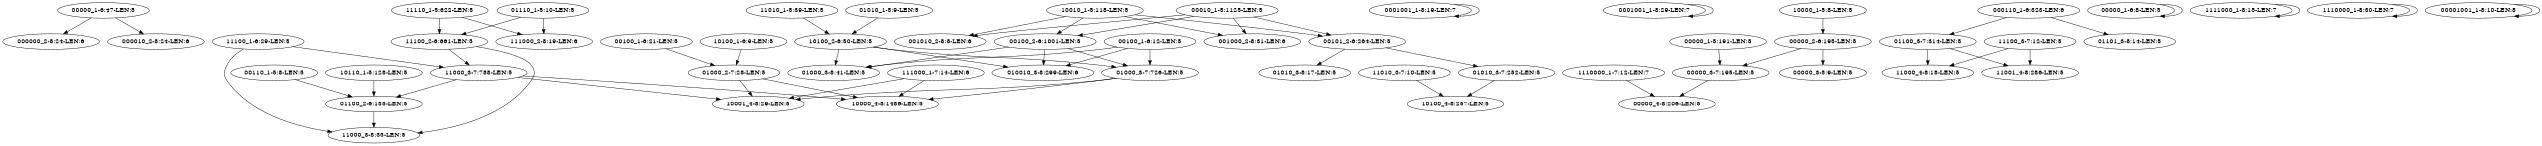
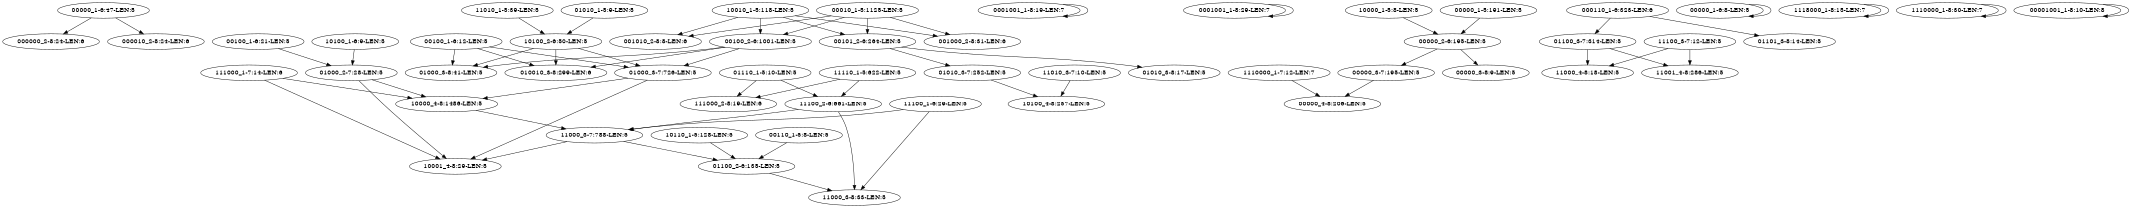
node "1111000_1-8:15-LEN:7": label "1111000_1-8:15-LEN:7" -> "1118000_1-8:15-LEN:7"
edge "00000_1-5:191-LEN:5" -> "00000_3-7:195-LEN:5": now "00000_1-5:191-LEN:5" -> "00000_2-6:195-LEN:5"
edge "11000_3-7:788-LEN:5" -> "10000_4-8:1486-LEN:5": reversed
